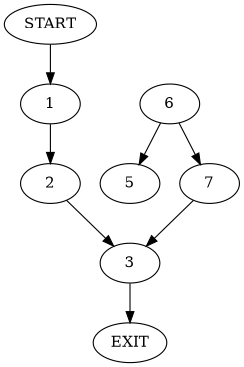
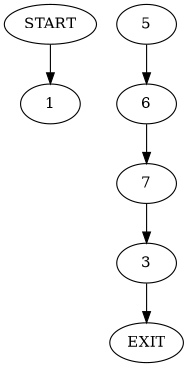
edge "6" -> "5": reversed
node "2": removed
